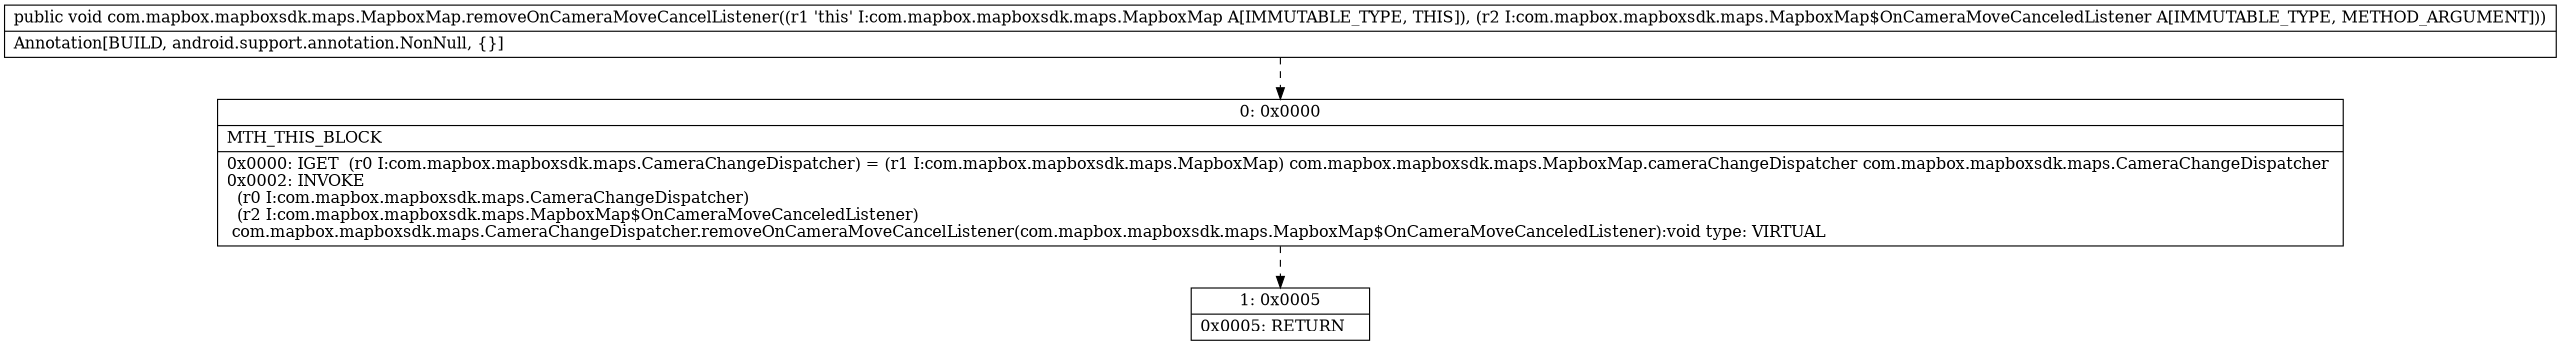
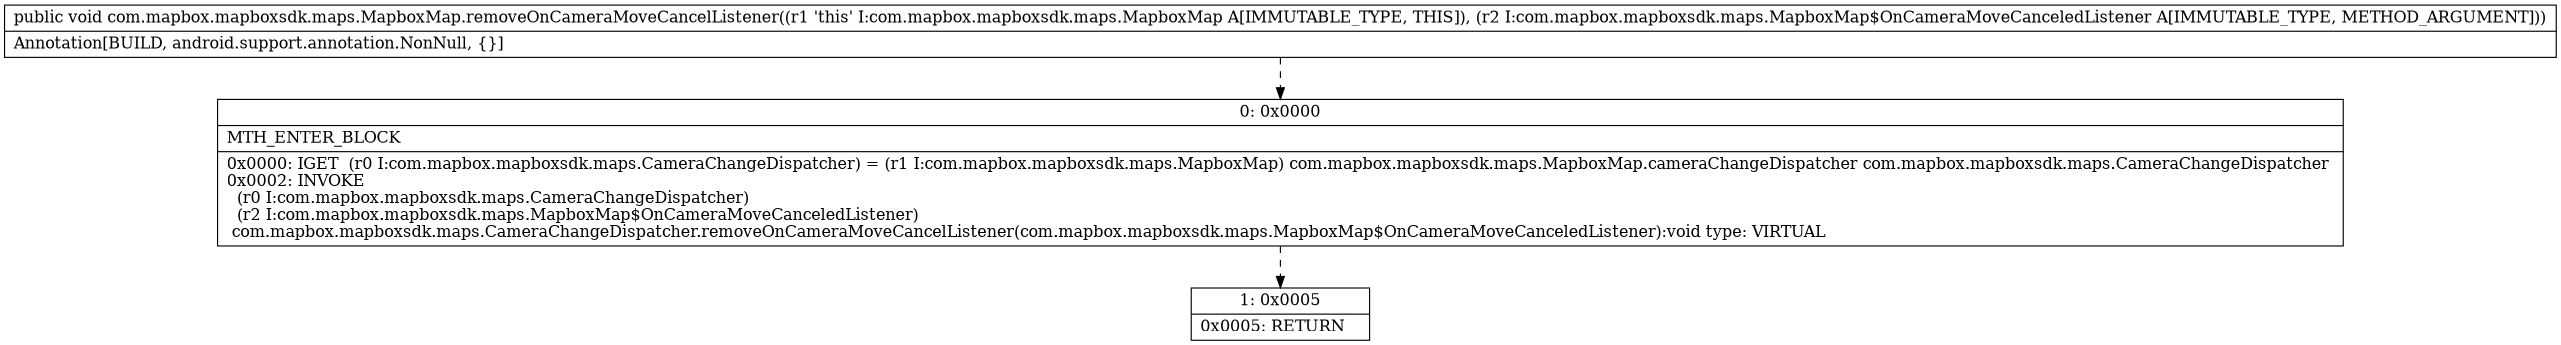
node "0: 0x0000": text "MTH_THIS_BLOCK" -> "MTH_ENTER_BLOCK"
